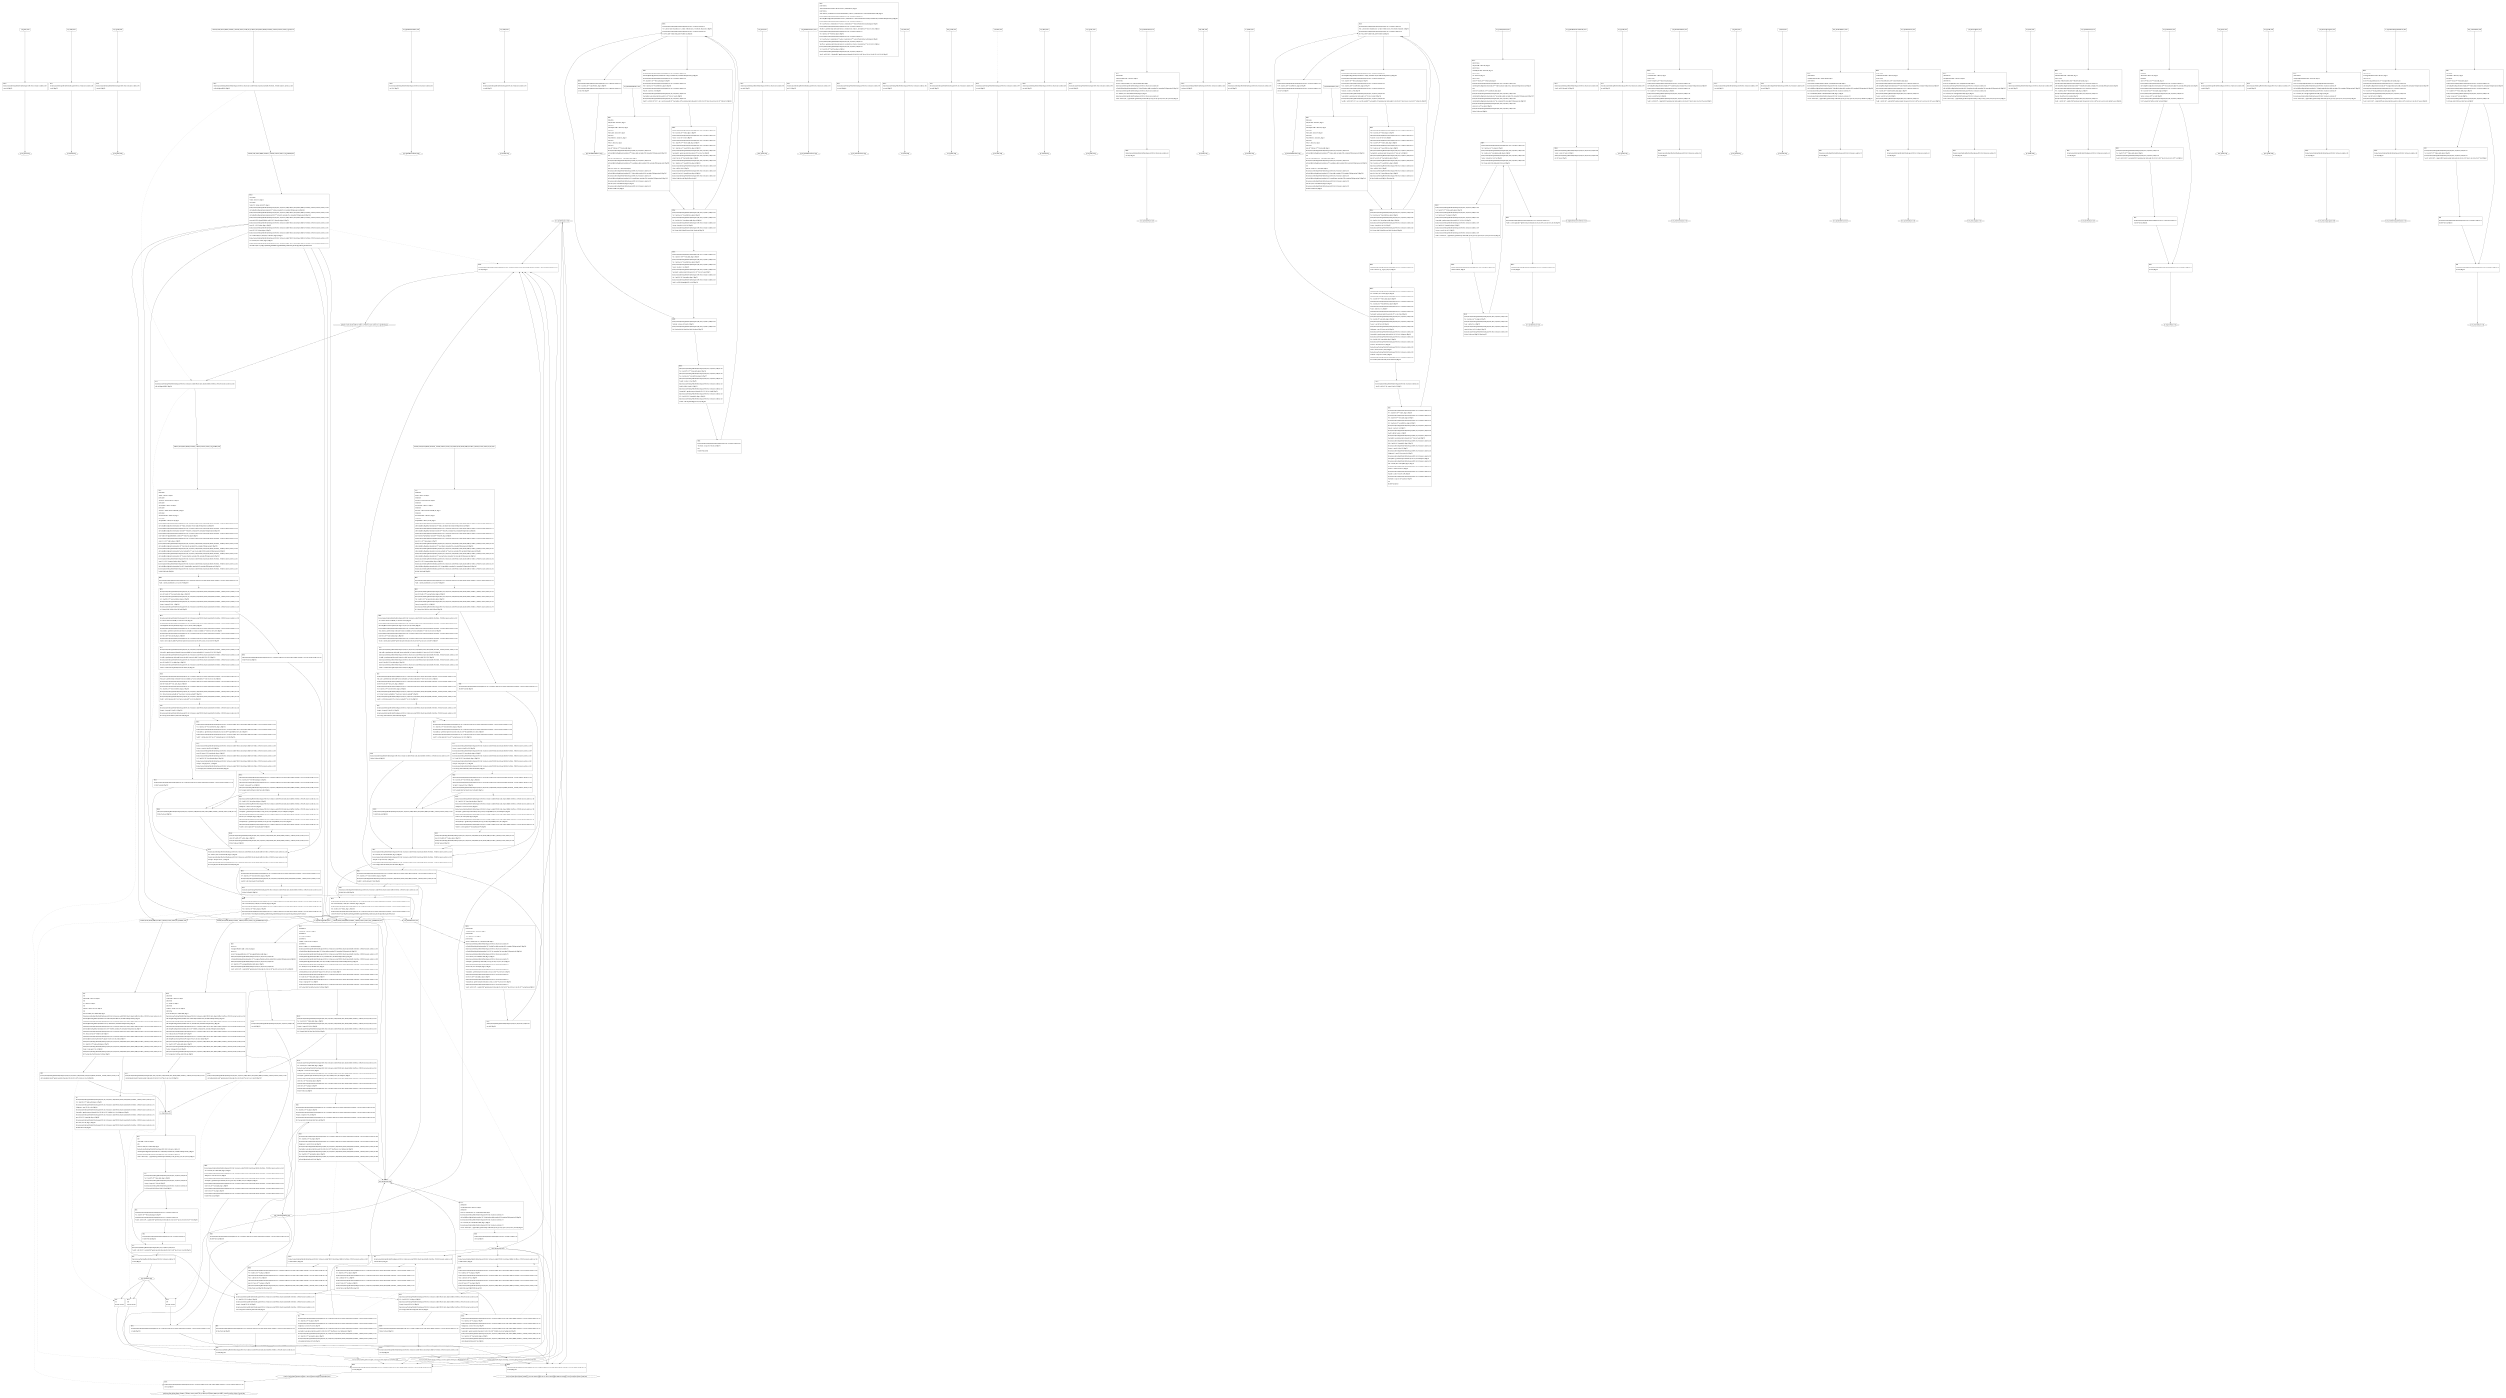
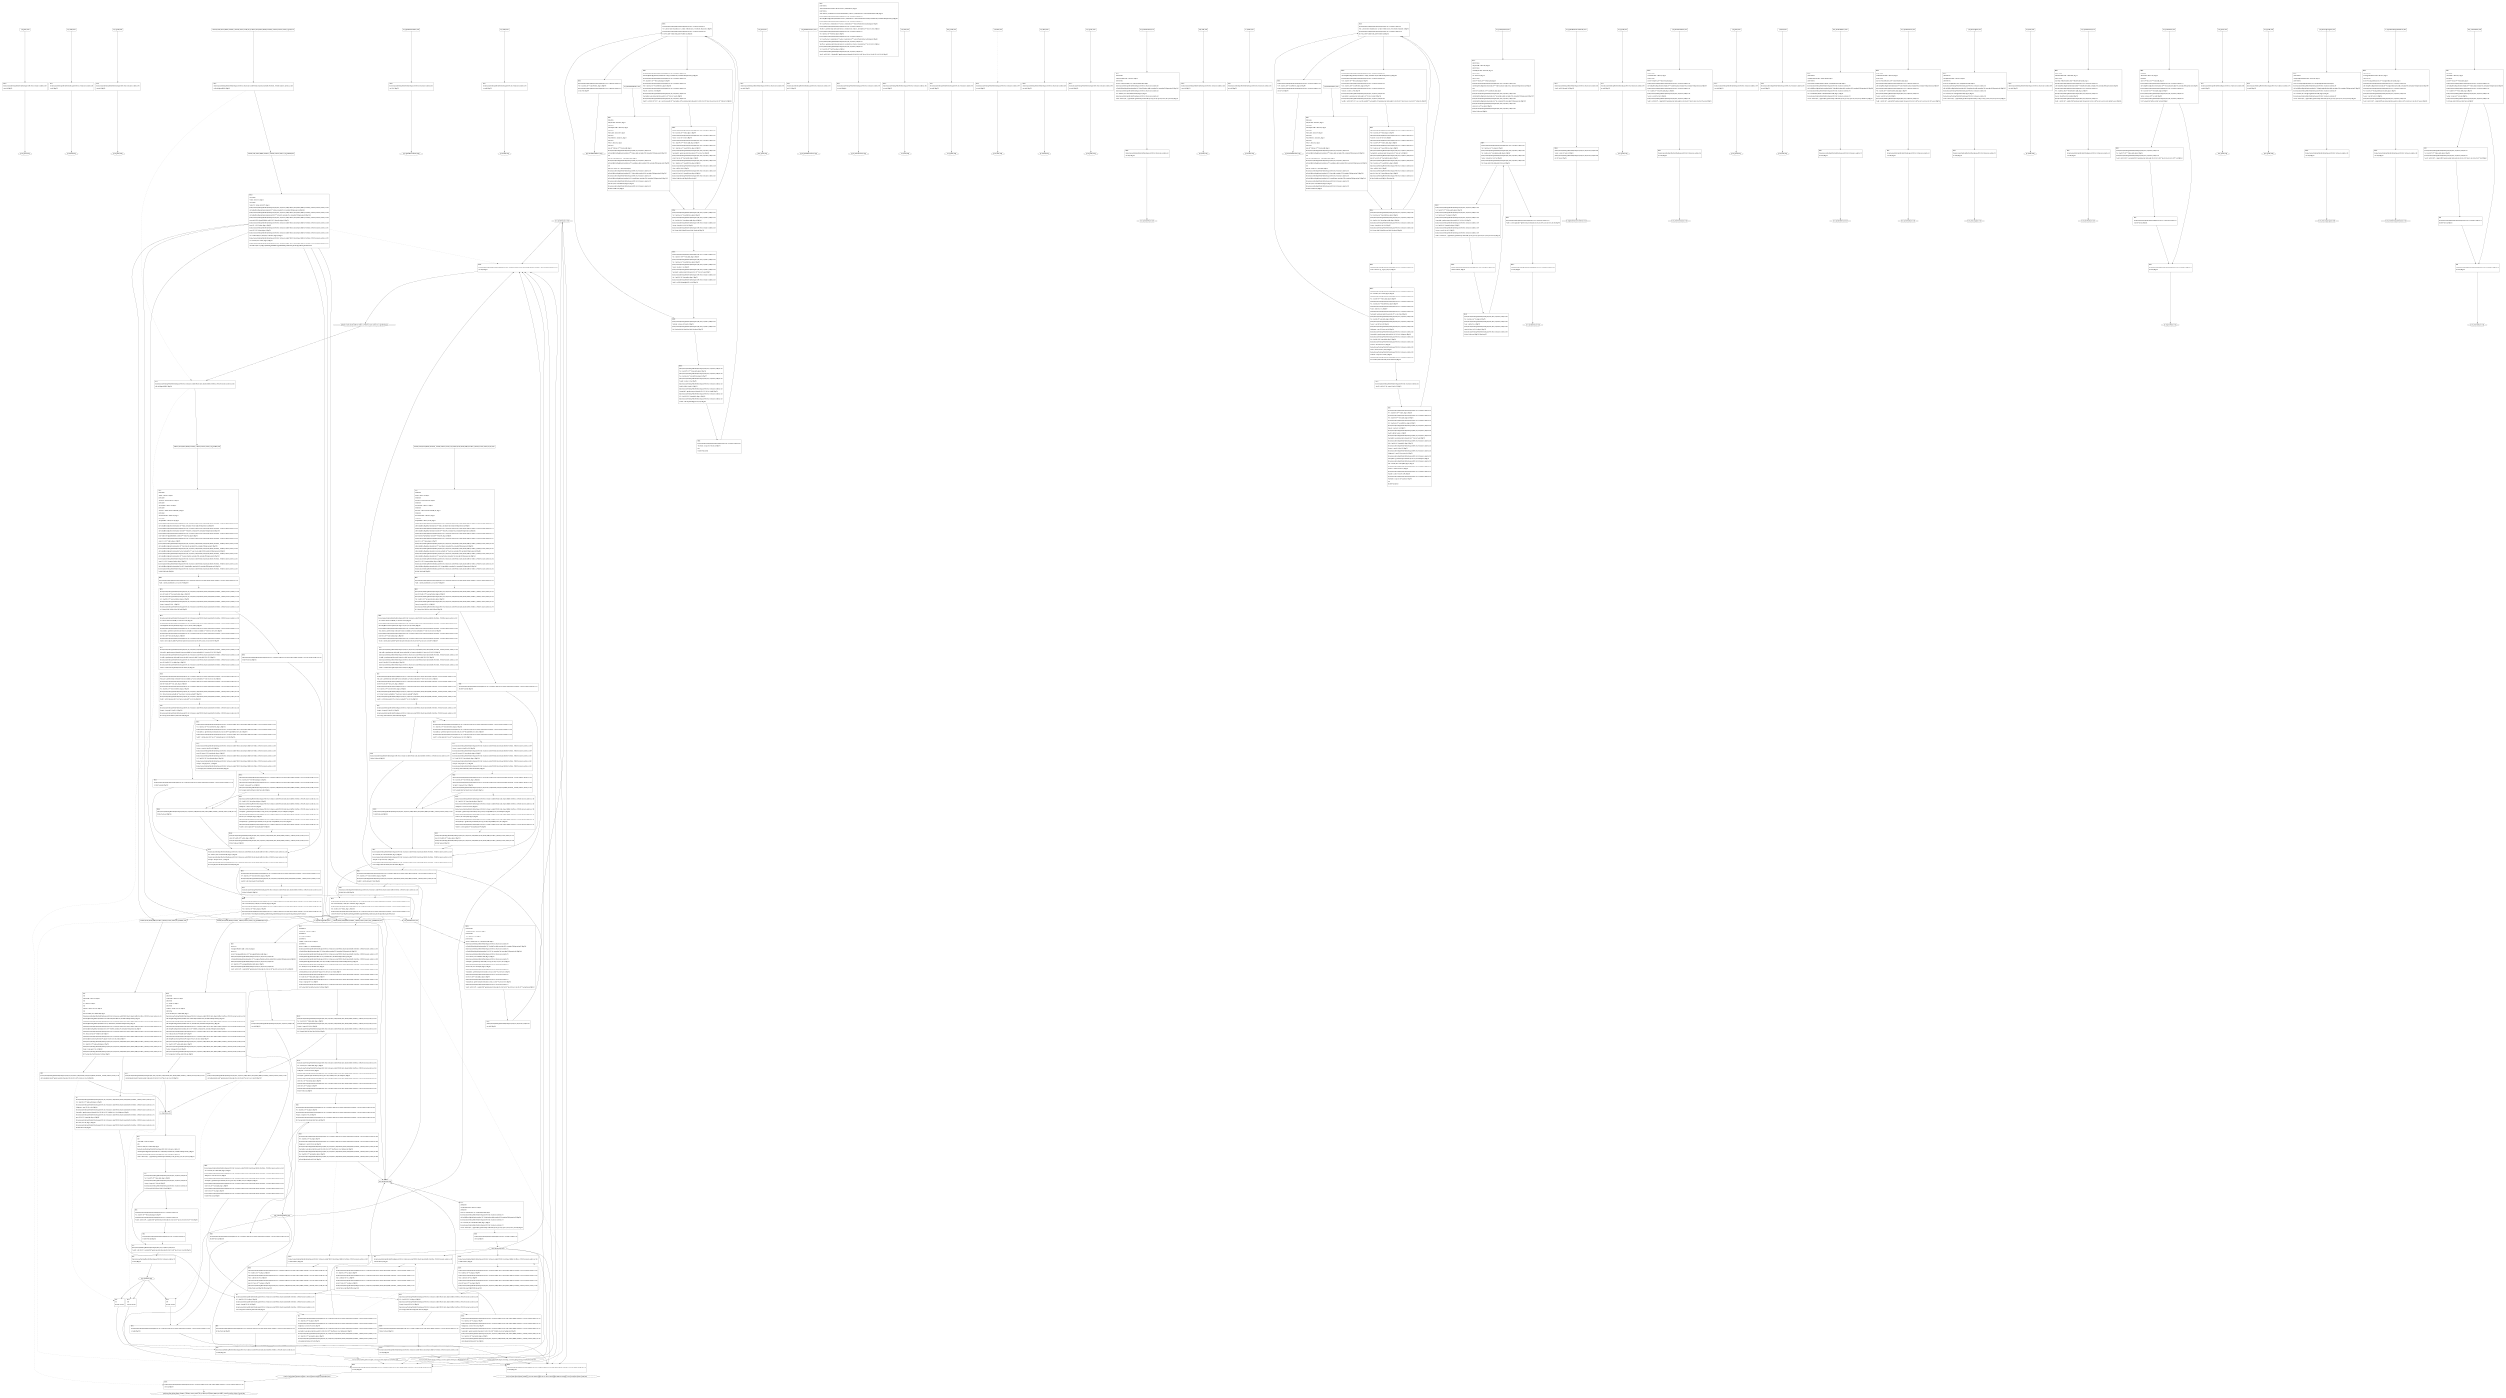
node "BB82:": text "socket void, !dbg !52" -> "ret void, !dbg !52"
